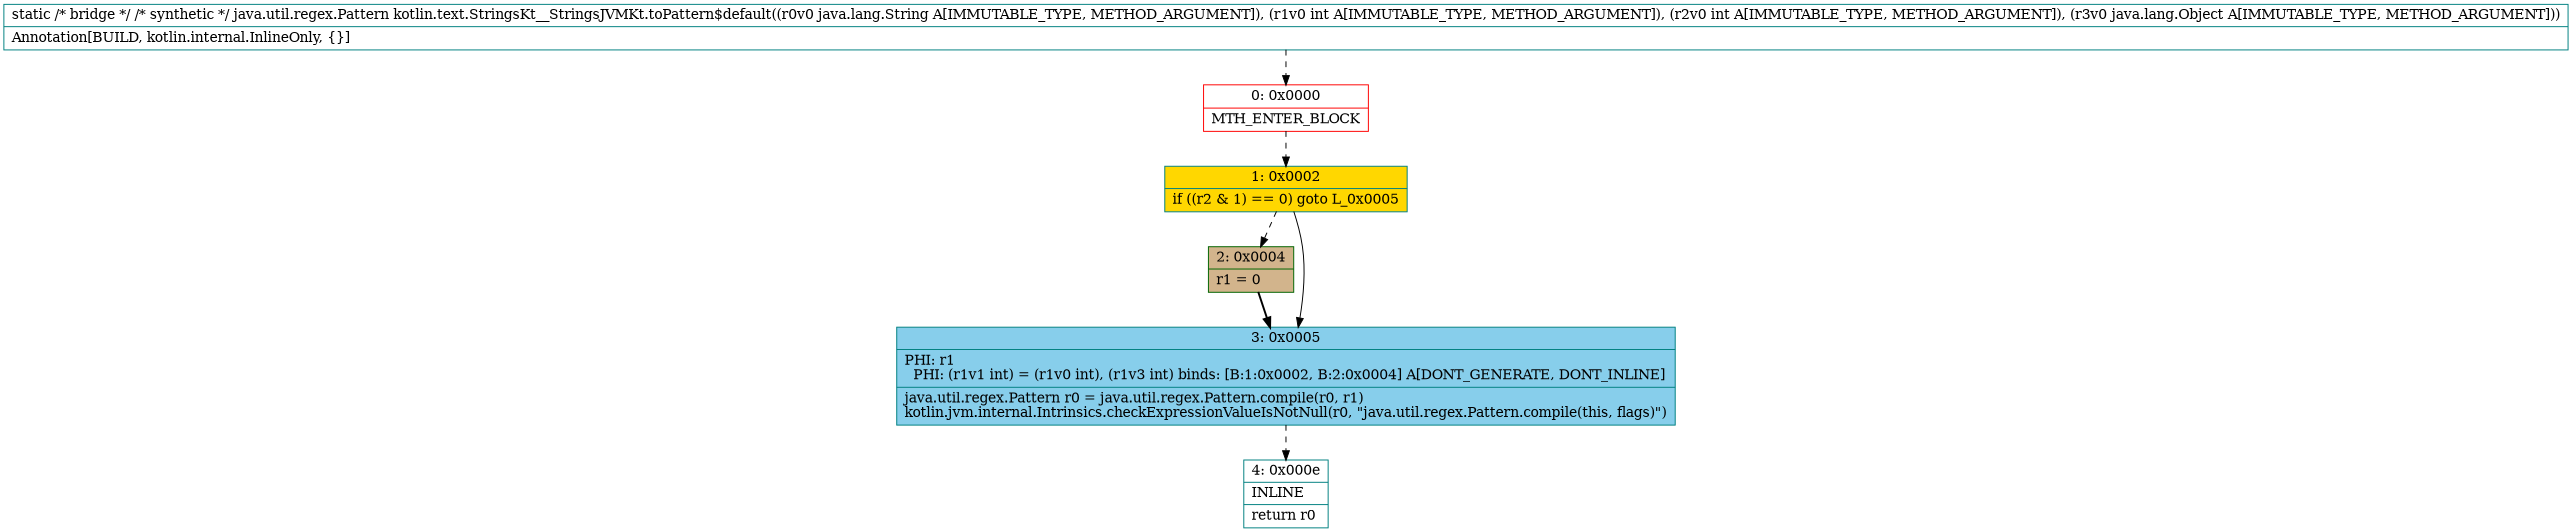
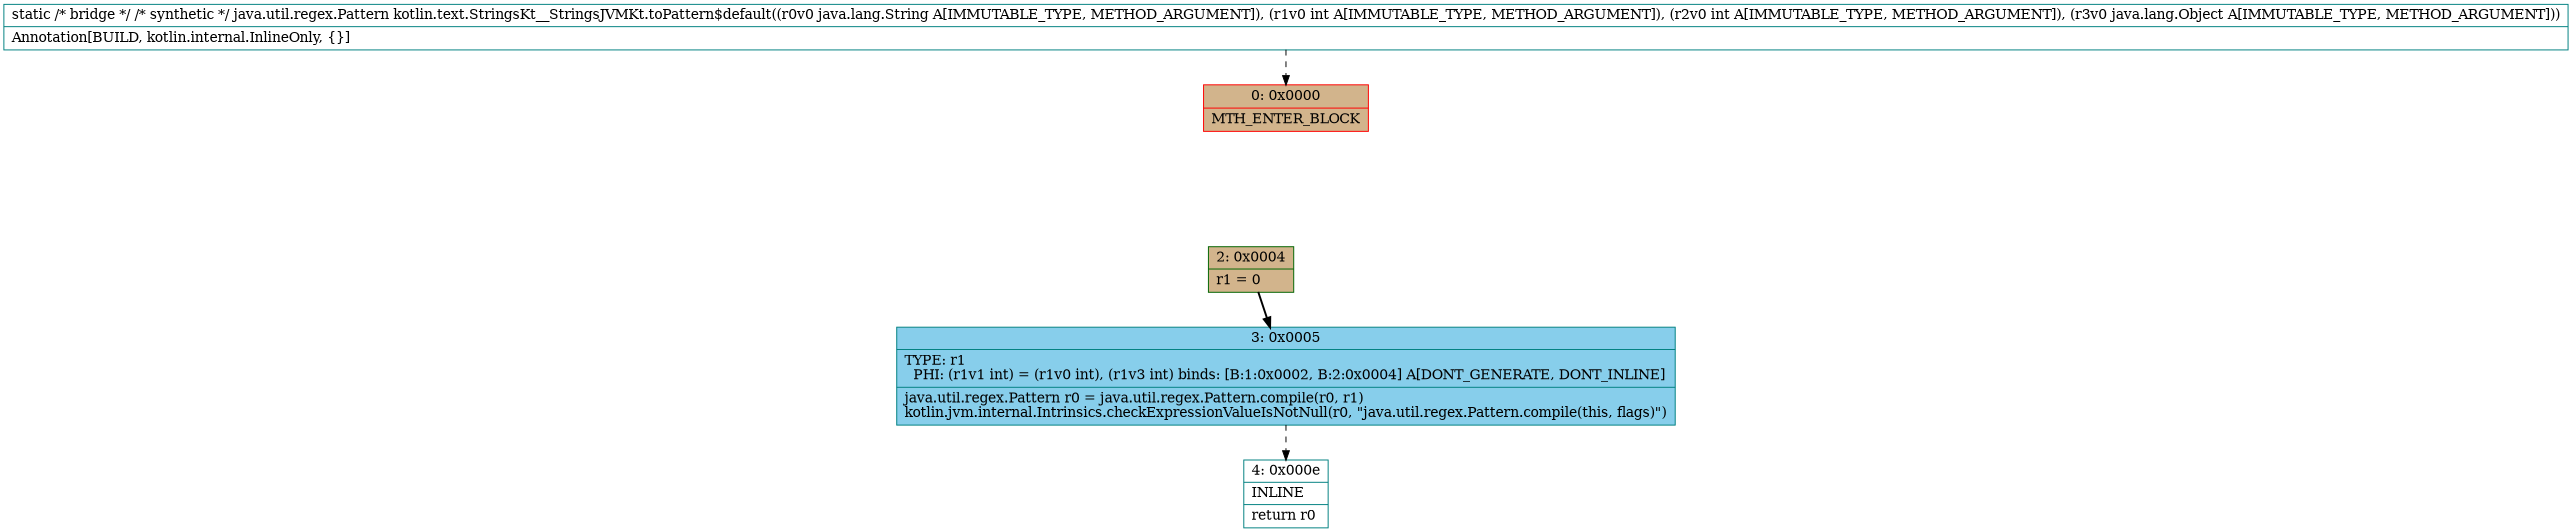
node "0: 0x0000": fillcolor white -> tan
node "1: 0x0002": removed
node "3: 0x0005": text "PHI: r1" -> "TYPE: r1"
